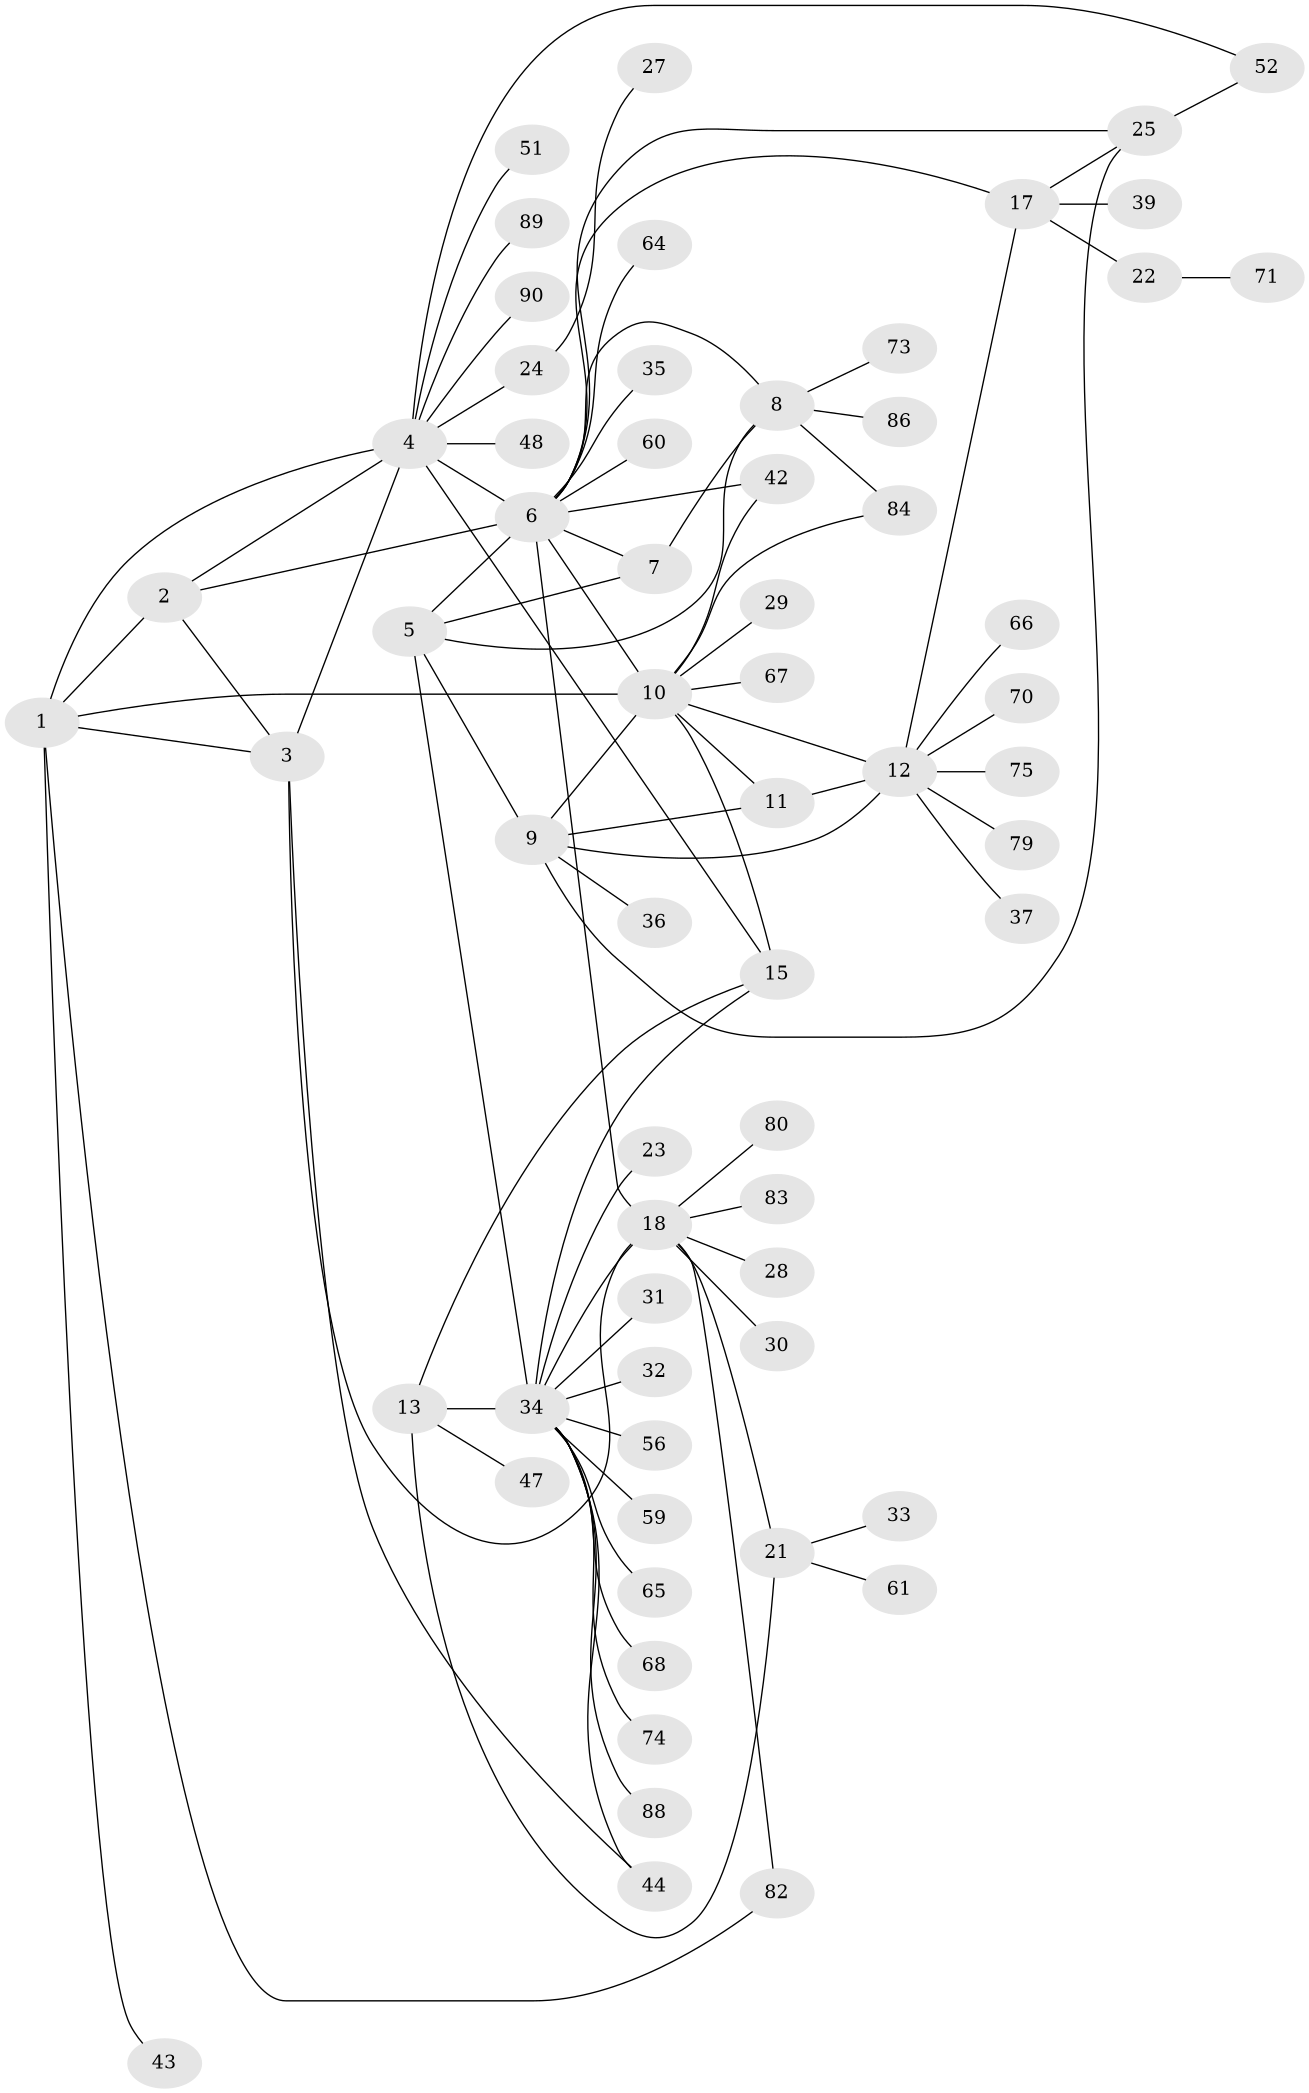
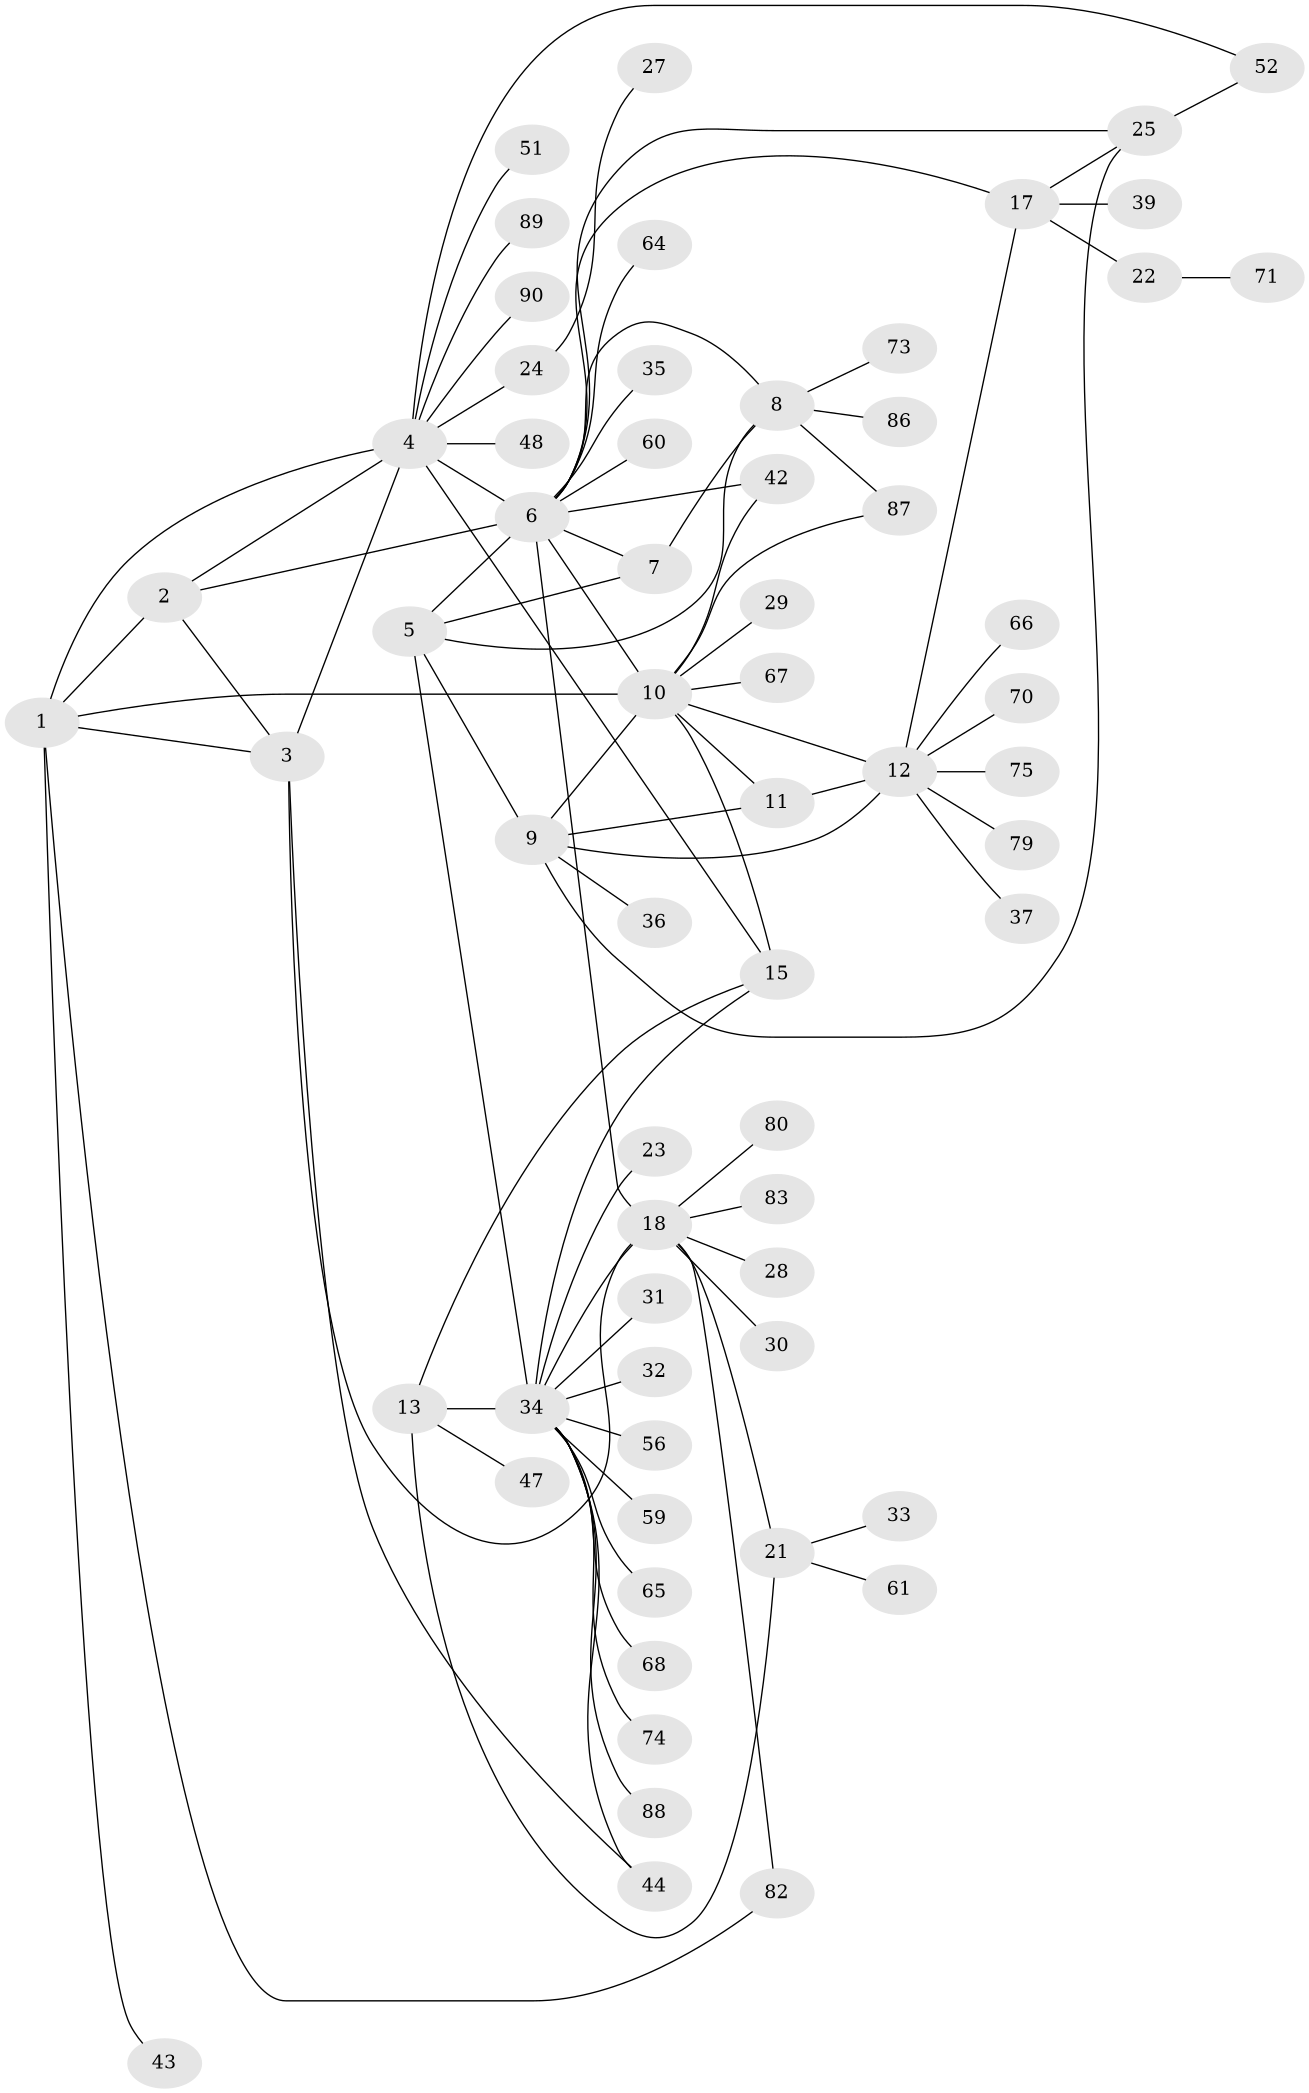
node "84": label "84" -> "87"
